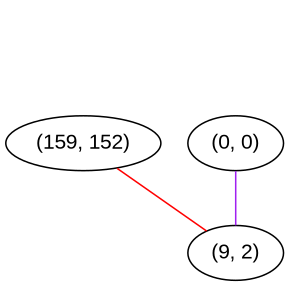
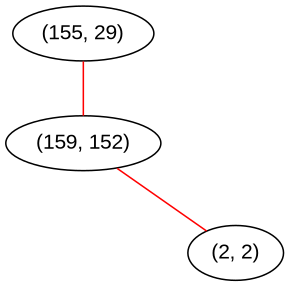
node "(155, 29)": added
node "(0, 0)": removed
node "(9, 2)": label "(9, 2)" -> "(2, 2)"
